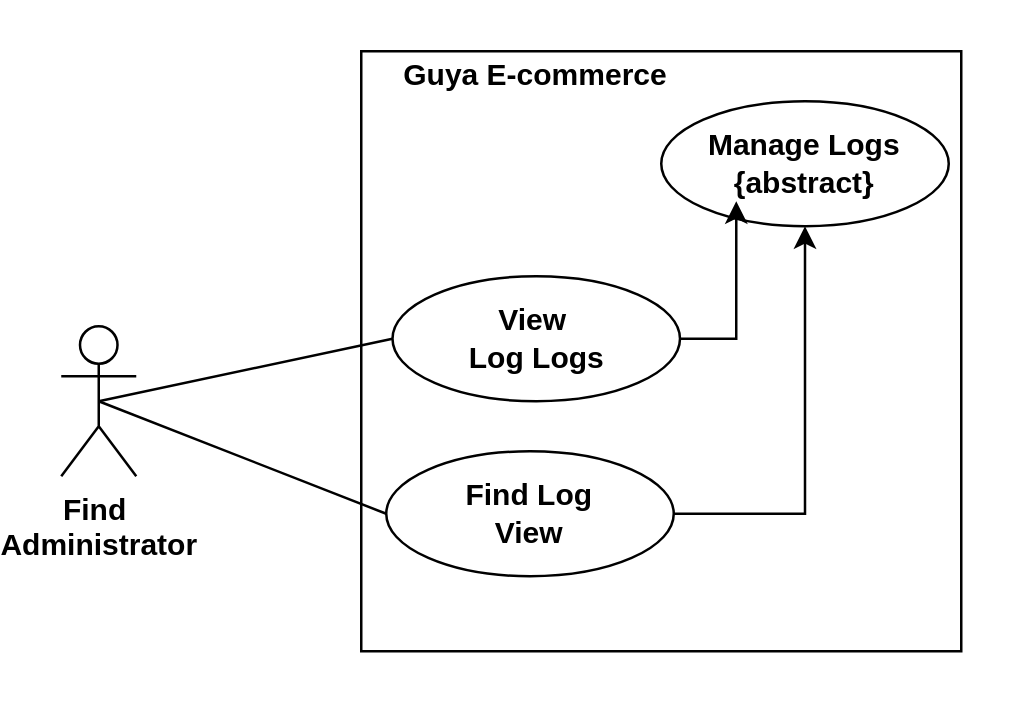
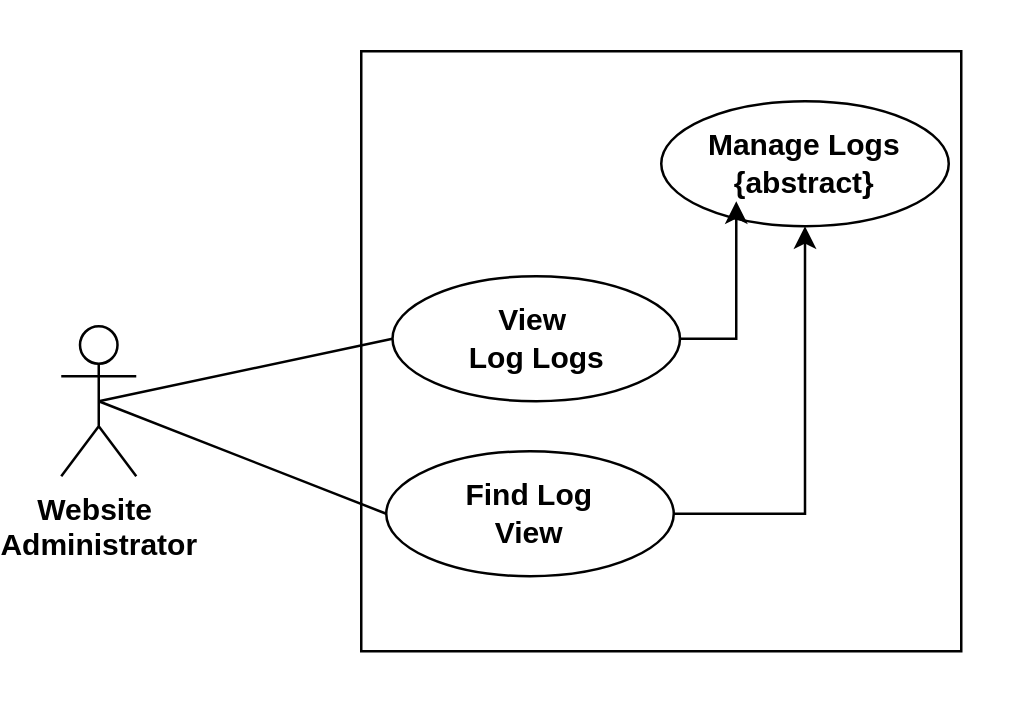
node "Guya E-commerce": removed
node "Find Administrator": label "Find Administrator" -> "Website Administrator"
